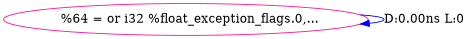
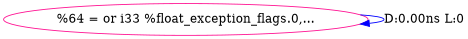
node "%64 = or i32 %float_exception_flags.0,...": label "%64 = or i32 %float_exception_flags.0,..." -> "%64 = or i33 %float_exception_flags.0,..."
